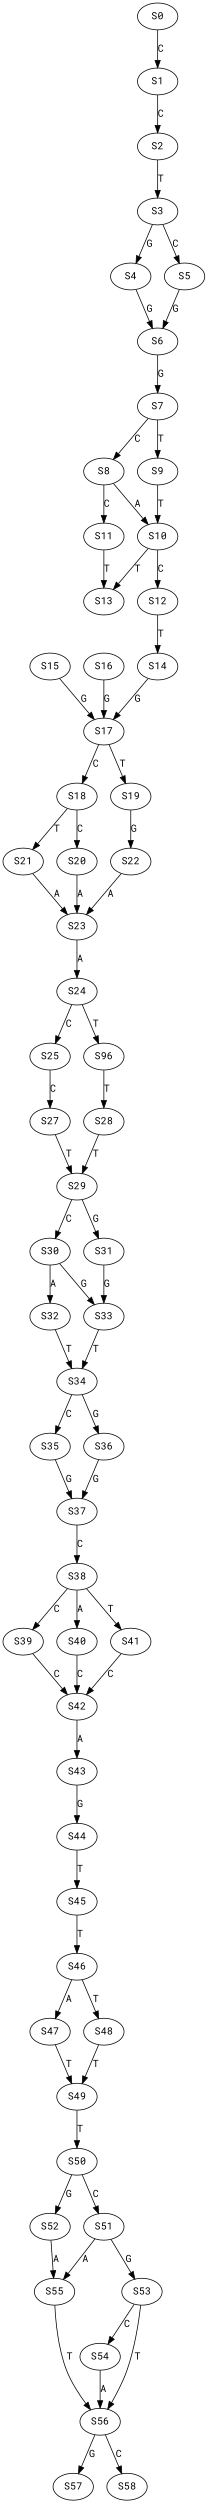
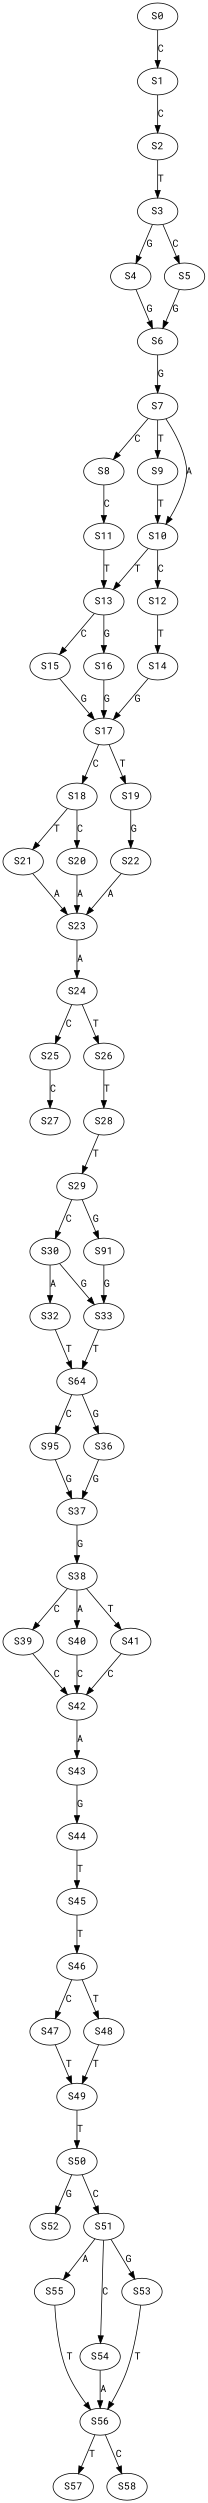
edge "S8" -> "S10": now "S7" -> "S10"
edge "S13" -> "S16": added, label "G"
edge "S13" -> "S15": added, label "C"
node "S96": label "S96" -> "S26"
edge "S27" -> "S29": removed, label "T"
node "S31": label "S31" -> "S91"
node "S34": label "S34" -> "S64"
node "S35": label "S35" -> "S95"
edge "S37" -> "S38": label "C" -> "G"
edge "S46" -> "S47": label "A" -> "C"
edge "S52" -> "S55": removed, label "A"
edge "S53" -> "S54": now "S51" -> "S54"
edge "S56" -> "S57": label "G" -> "T"
